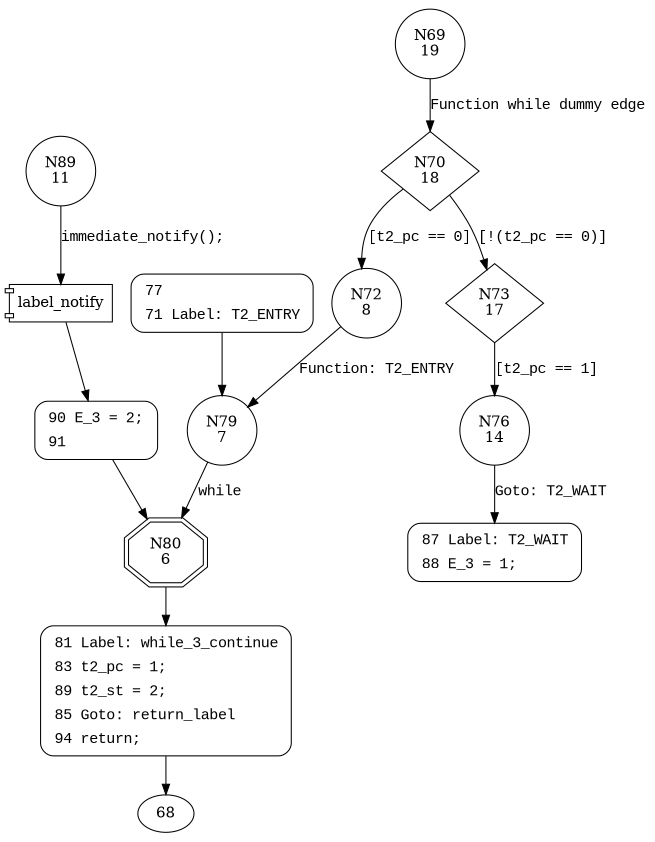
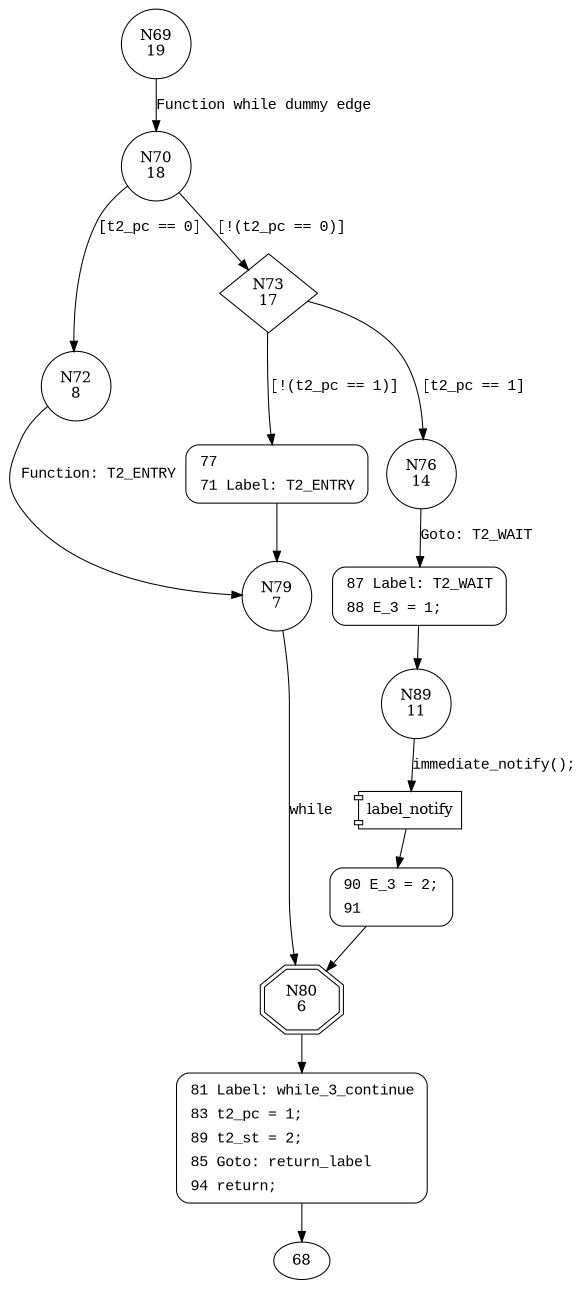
node "N70 18": shape diamond -> circle
edge "N73 17" -> "77": added, label "[!(t2_pc == 1)]"
edge "87" -> "N89 11": added
